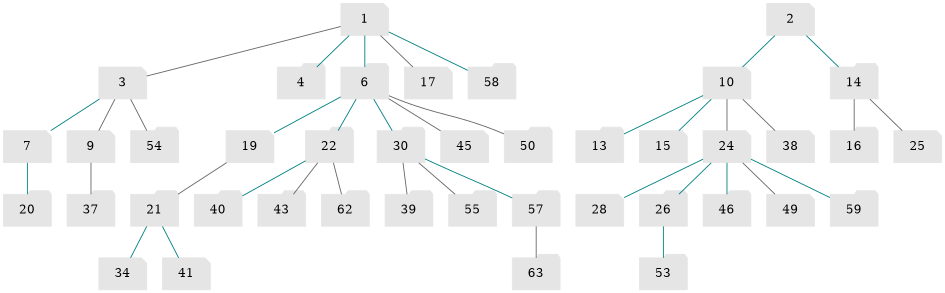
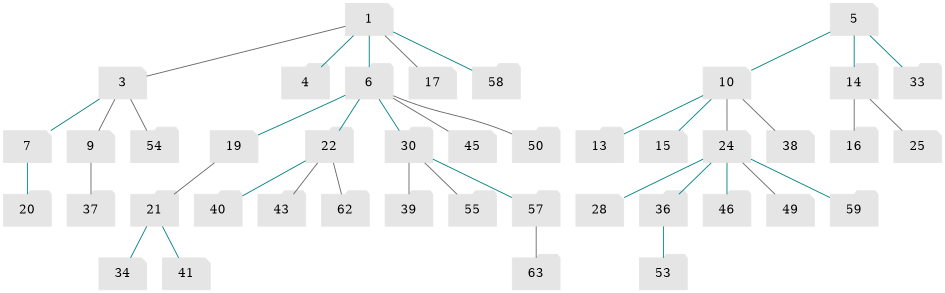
node "2": label "2" -> "5"
node "33": added
node "26": label "26" -> "36"
